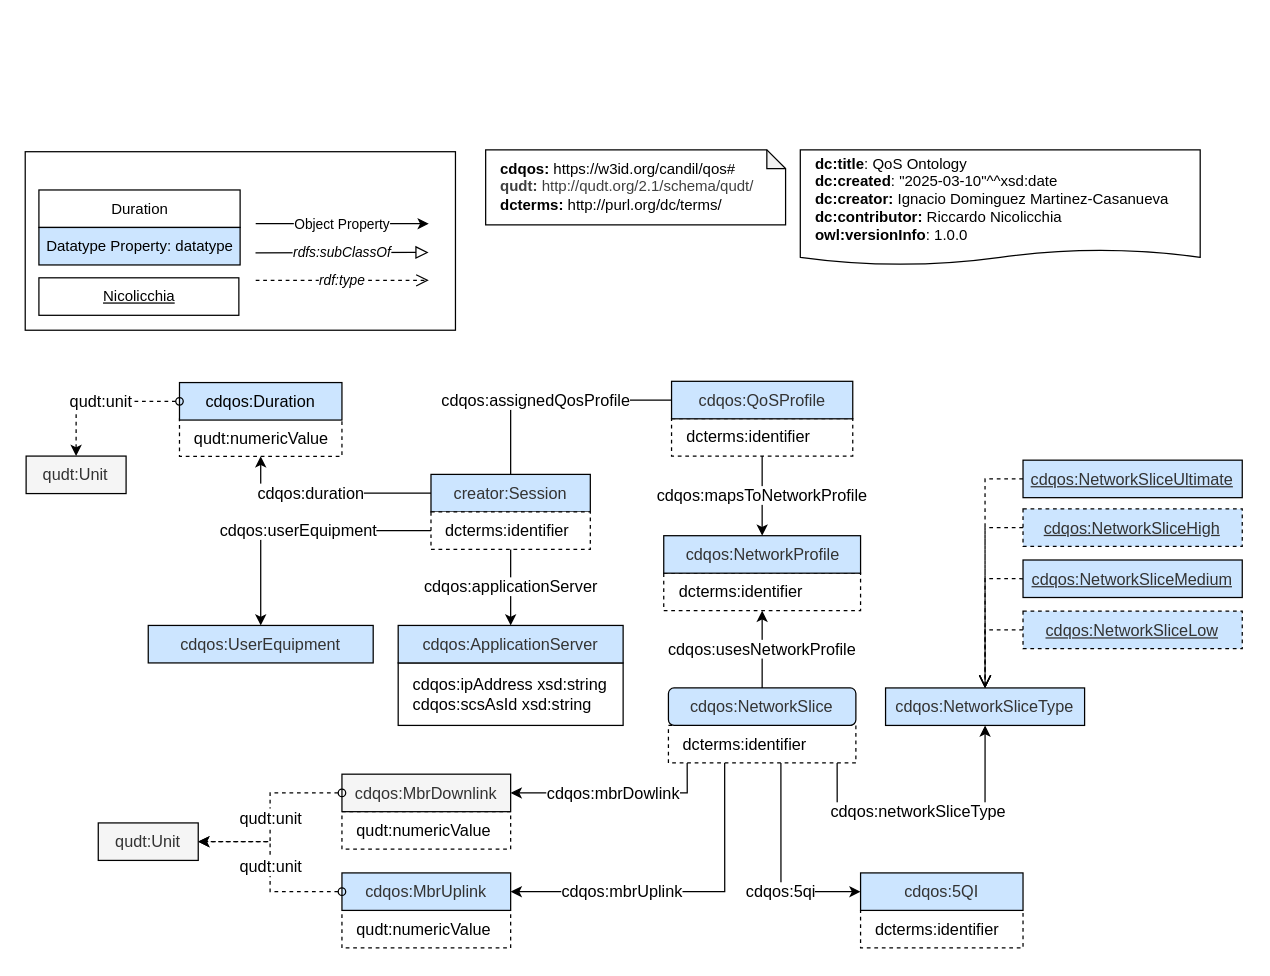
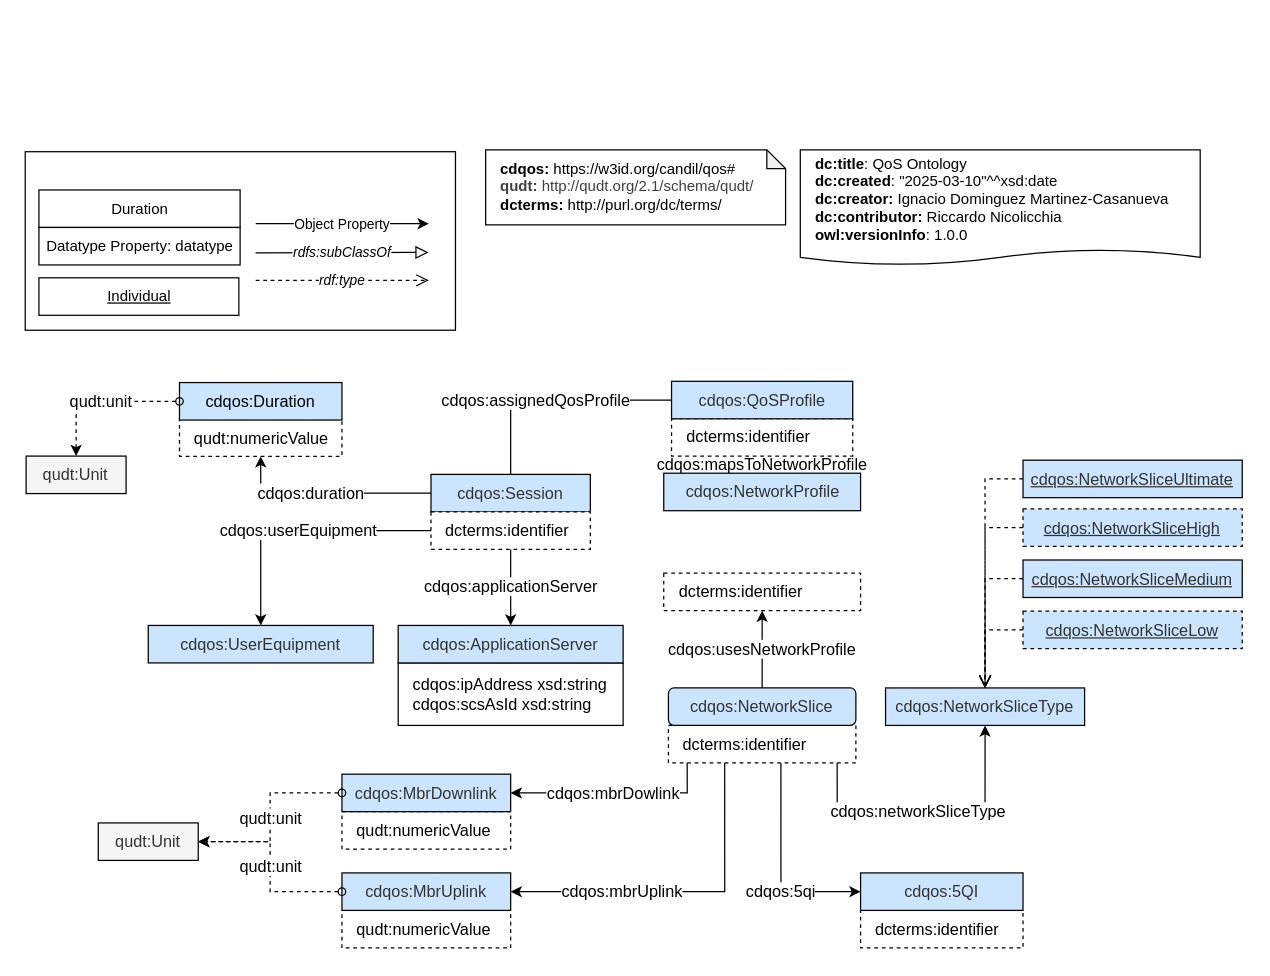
node "Datatype Property: datatype": fillcolor #cce5ff -> #ffffff
node "Nicolicchia": label "Nicolicchia" -> "Individual"
node "creator:Session": label "creator:Session" -> "cdqos:Session"
node "cdqos:NetworkProfile": moved (762, 555) -> (762, 492)
node "cdqos:MbrDownlink": fillcolor #f5f5f5 -> #cce5ff
